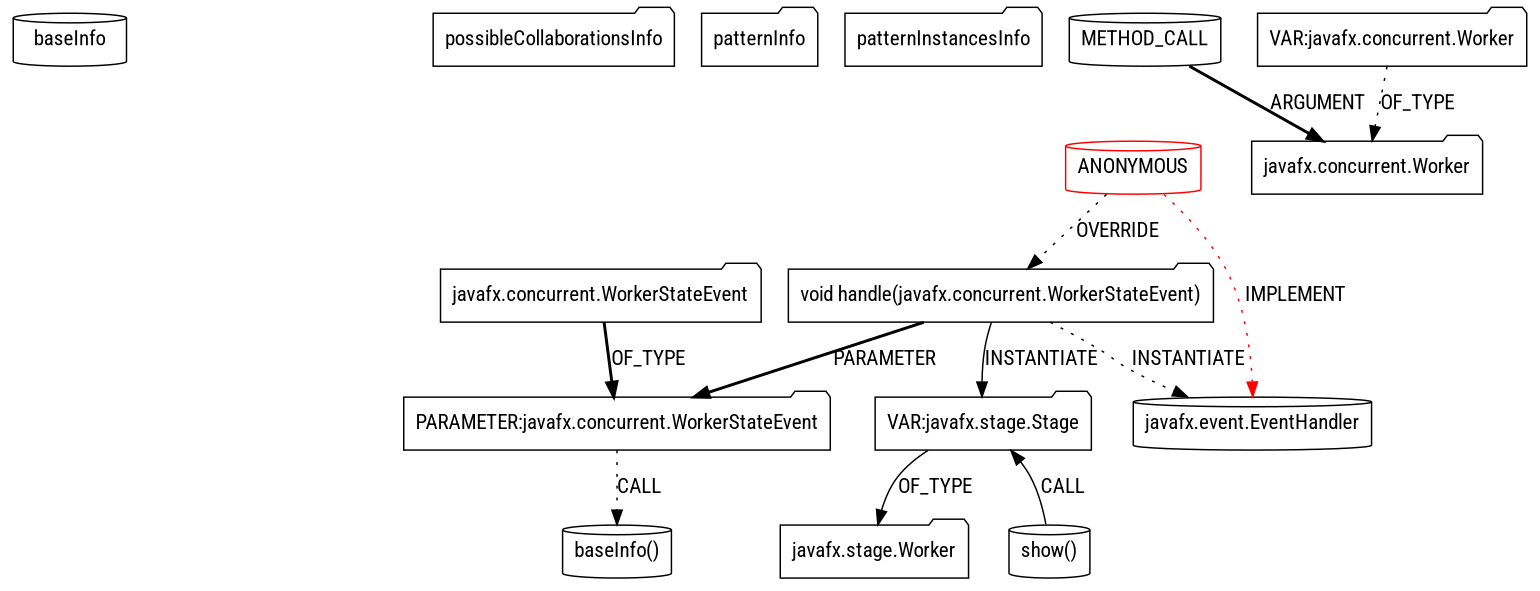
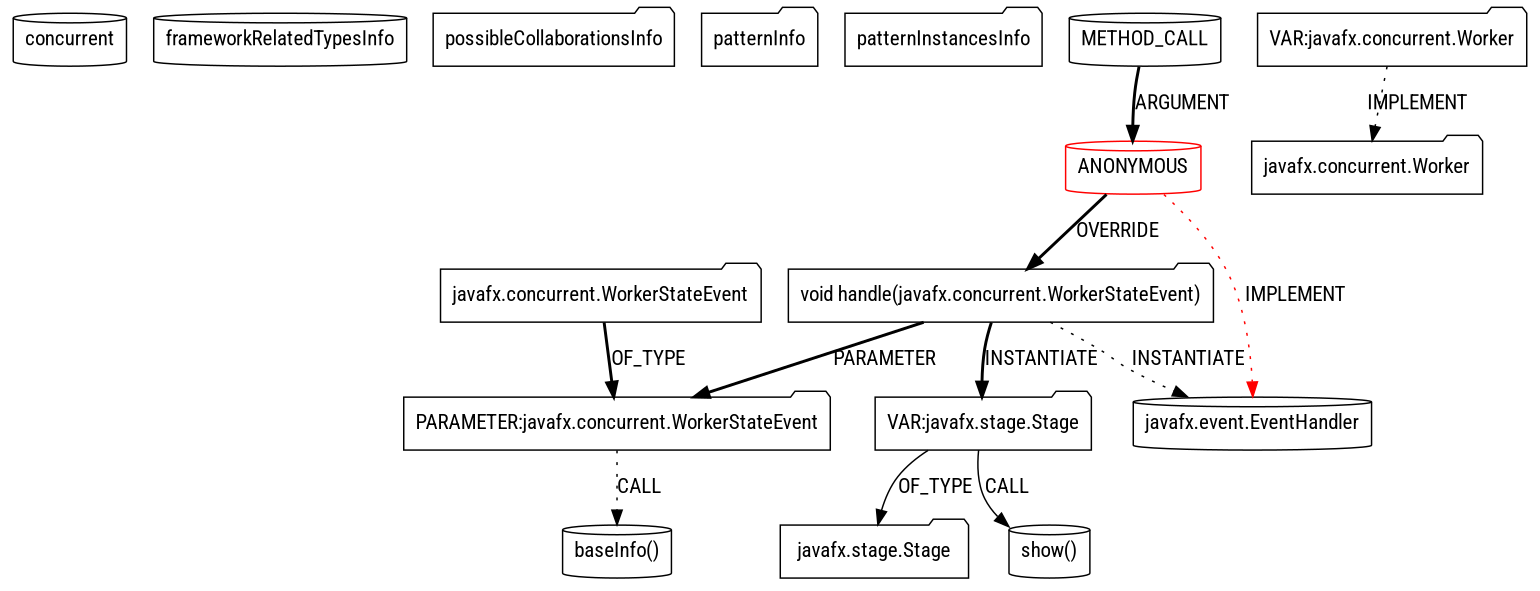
node "baseInfo": label "baseInfo" -> "concurrent"
node "frameworkRelatedTypesInfo": added
edge "METHOD_CALL" -> "javafx.concurrent.Worker": now "METHOD_CALL" -> "ANONYMOUS"
edge "VAR:javafx.concurrent.Worker" -> "javafx.concurrent.Worker": label "OF_TYPE" -> "IMPLEMENT"
edge "ANONYMOUS" -> "void handle(javafx.concurrent.WorkerStateEvent)": style dotted -> bold
edge "void handle(javafx.concurrent.WorkerStateEvent)" -> "VAR:javafx.stage.Stage": style solid -> bold
edge "show()" -> "VAR:javafx.stage.Stage": reversed
node "javafx.stage.Worker": label "javafx.stage.Worker" -> "javafx.stage.Stage"
